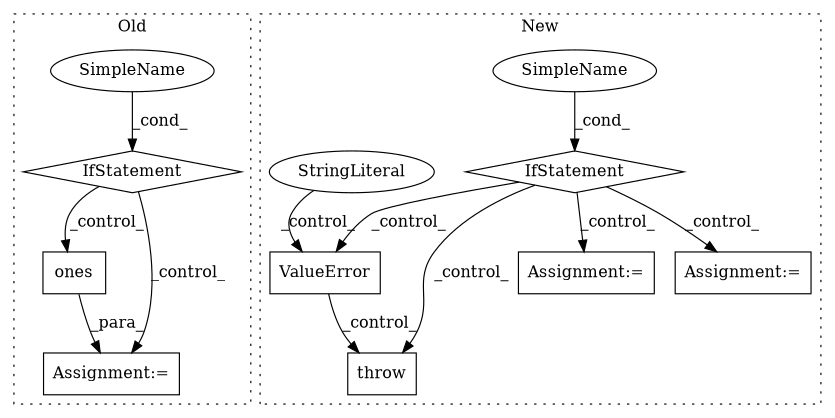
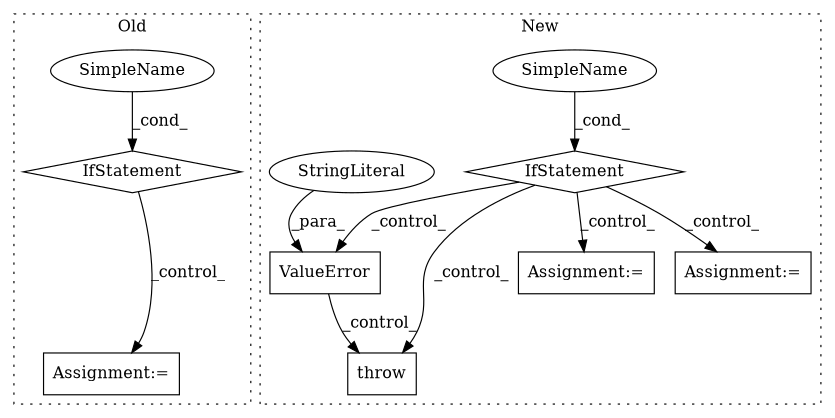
edge "StringLiteral" -> "ValueError": label "_control_" -> "_para_"
node "ones": removed
